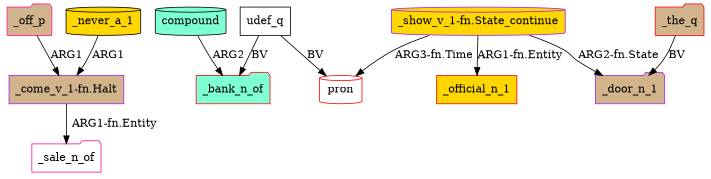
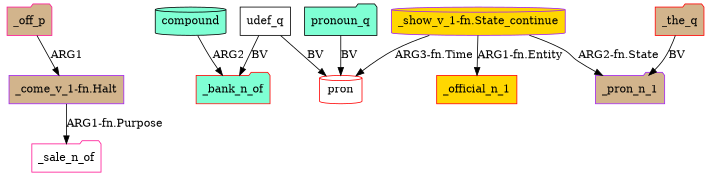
node "_never_a_1": removed
node "pronoun_q": added
node "_door_n_1": label "_door_n_1" -> "_pron_n_1"
edge "_come_v_1-fn.Halt" -> "_sale_n_of": label "ARG1-fn.Entity" -> "ARG1-fn.Purpose"
